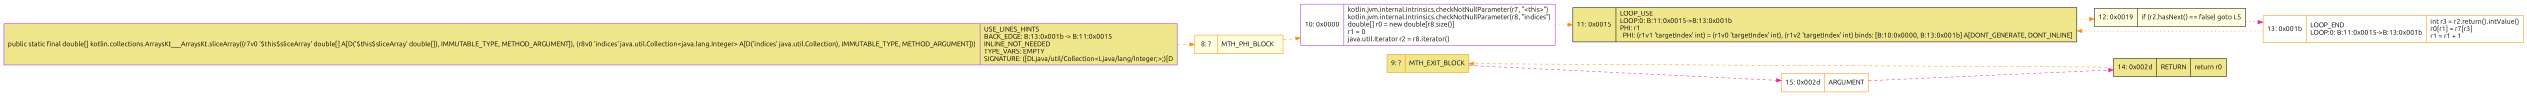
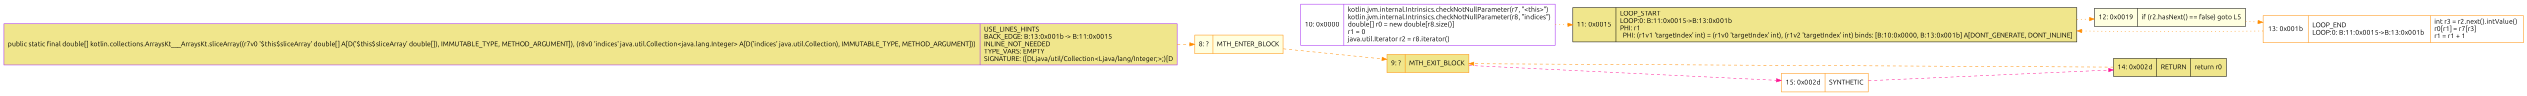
node "11: 0x0015": text "LOOP_USE" -> "LOOP_START"
edge "12: 0x0019" -> "13: 0x001b": color deeppink -> darkorange
node "13: 0x001b": text "int r3 = r2.return().intValue()" -> "int r3 = r2.next().intValue()"
edge "8: ?" -> "10: 0x0000": now "8: ?" -> "9: ?"
node "8: ?": text "MTH_PHI_BLOCK" -> "MTH_ENTER_BLOCK"
node "15: 0x002d": text "ARGUMENT" -> "SYNTHETIC"
